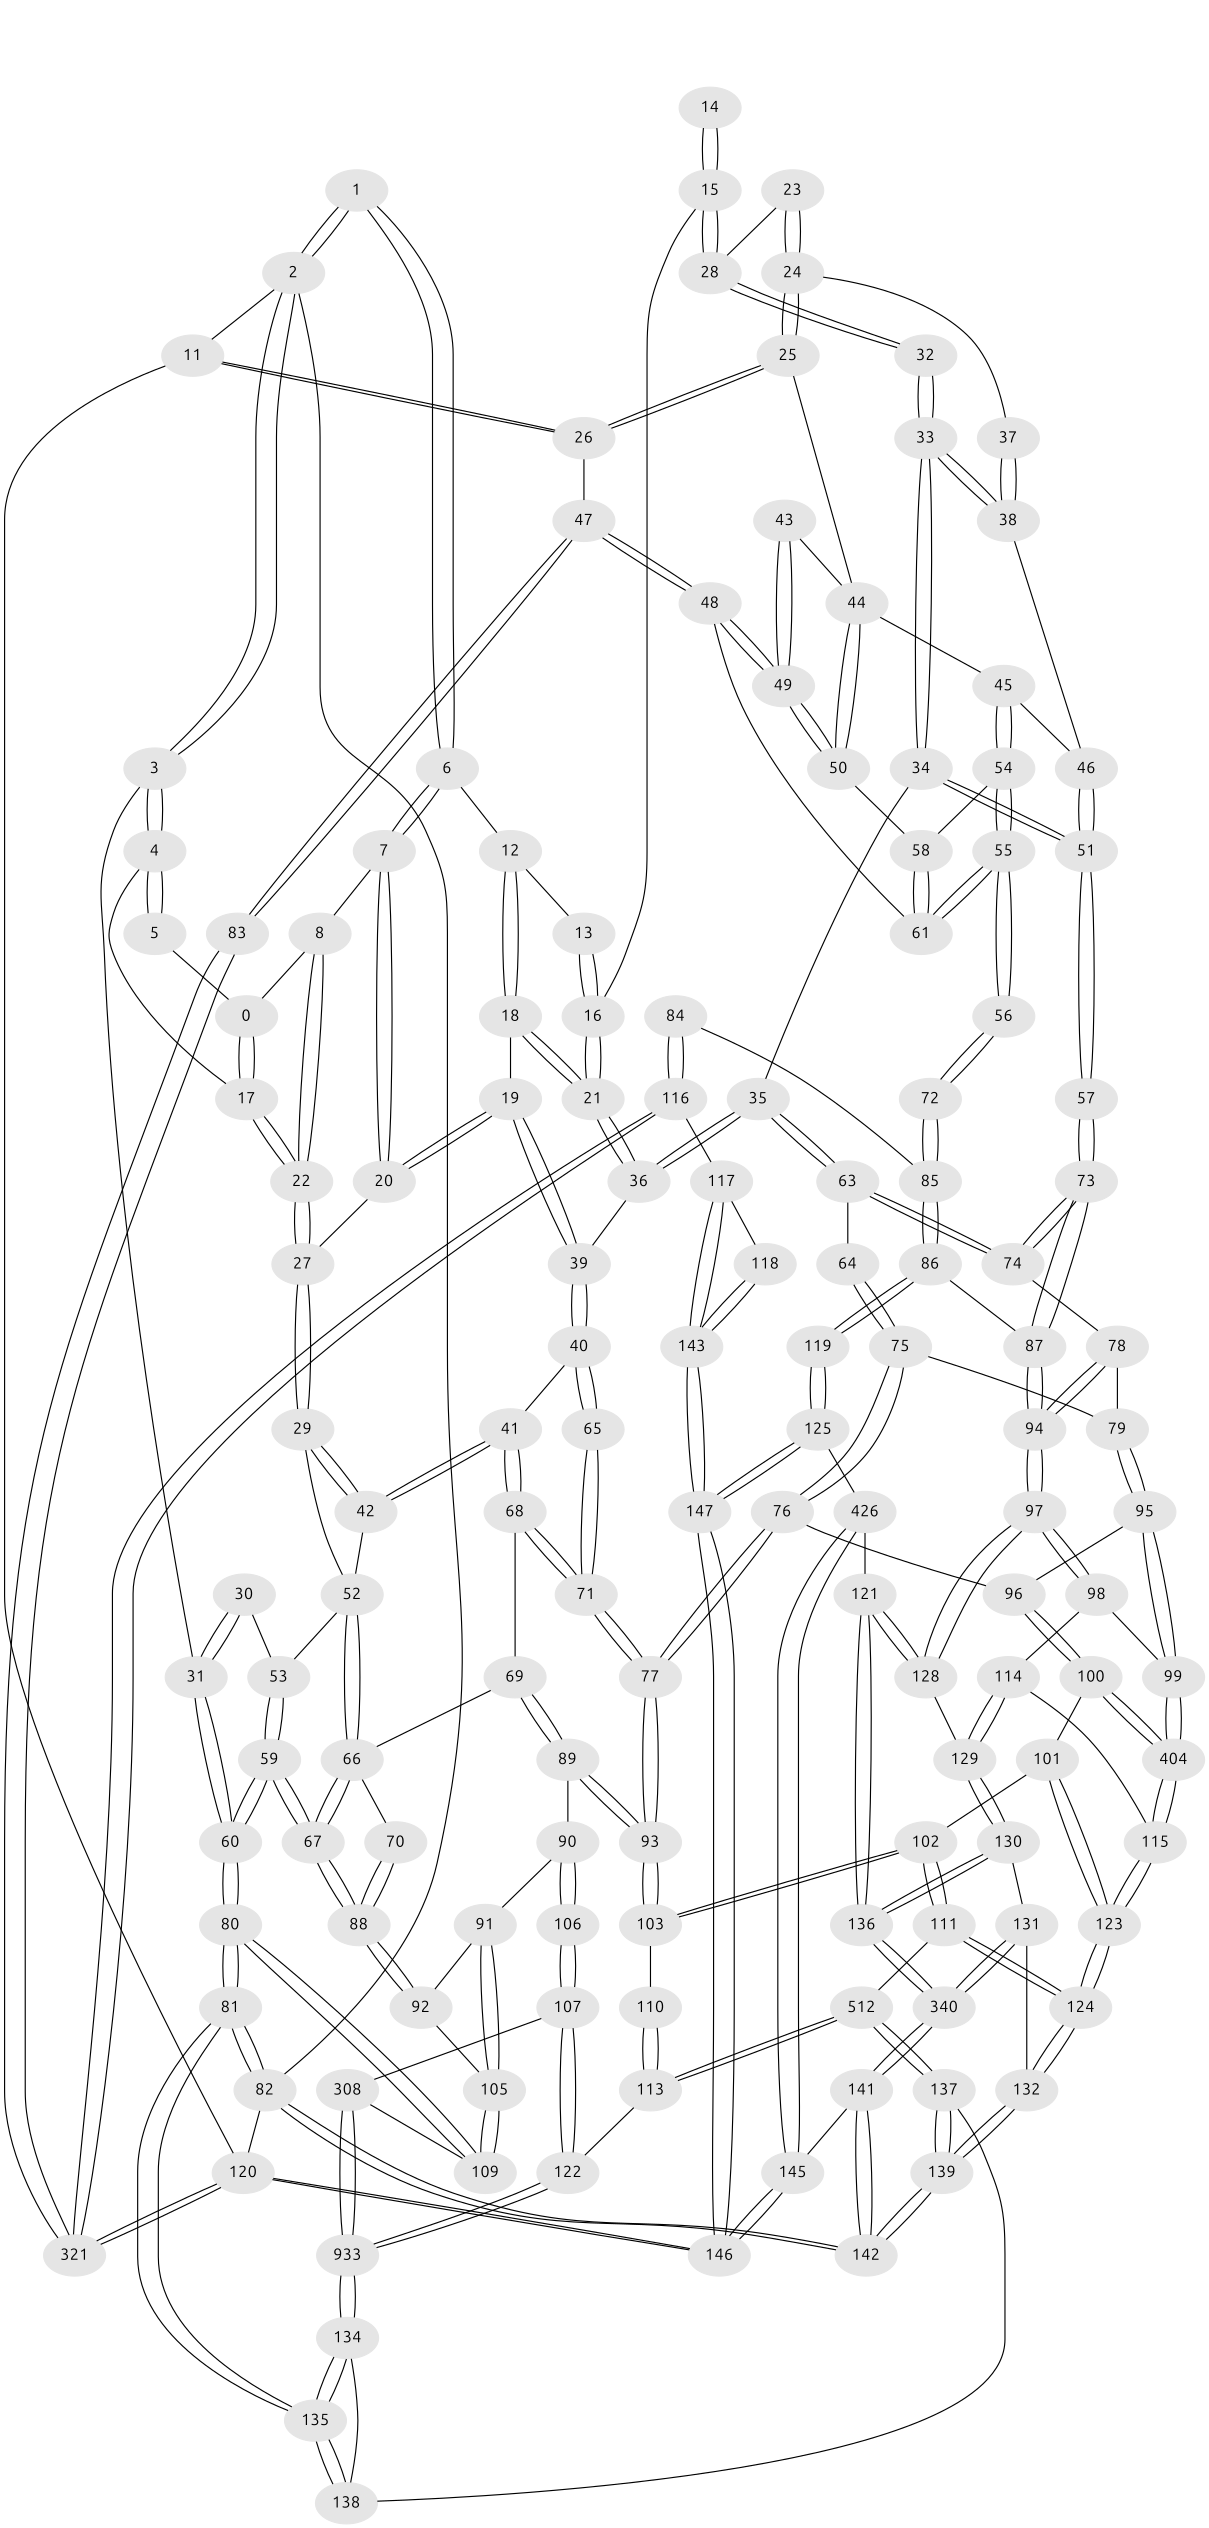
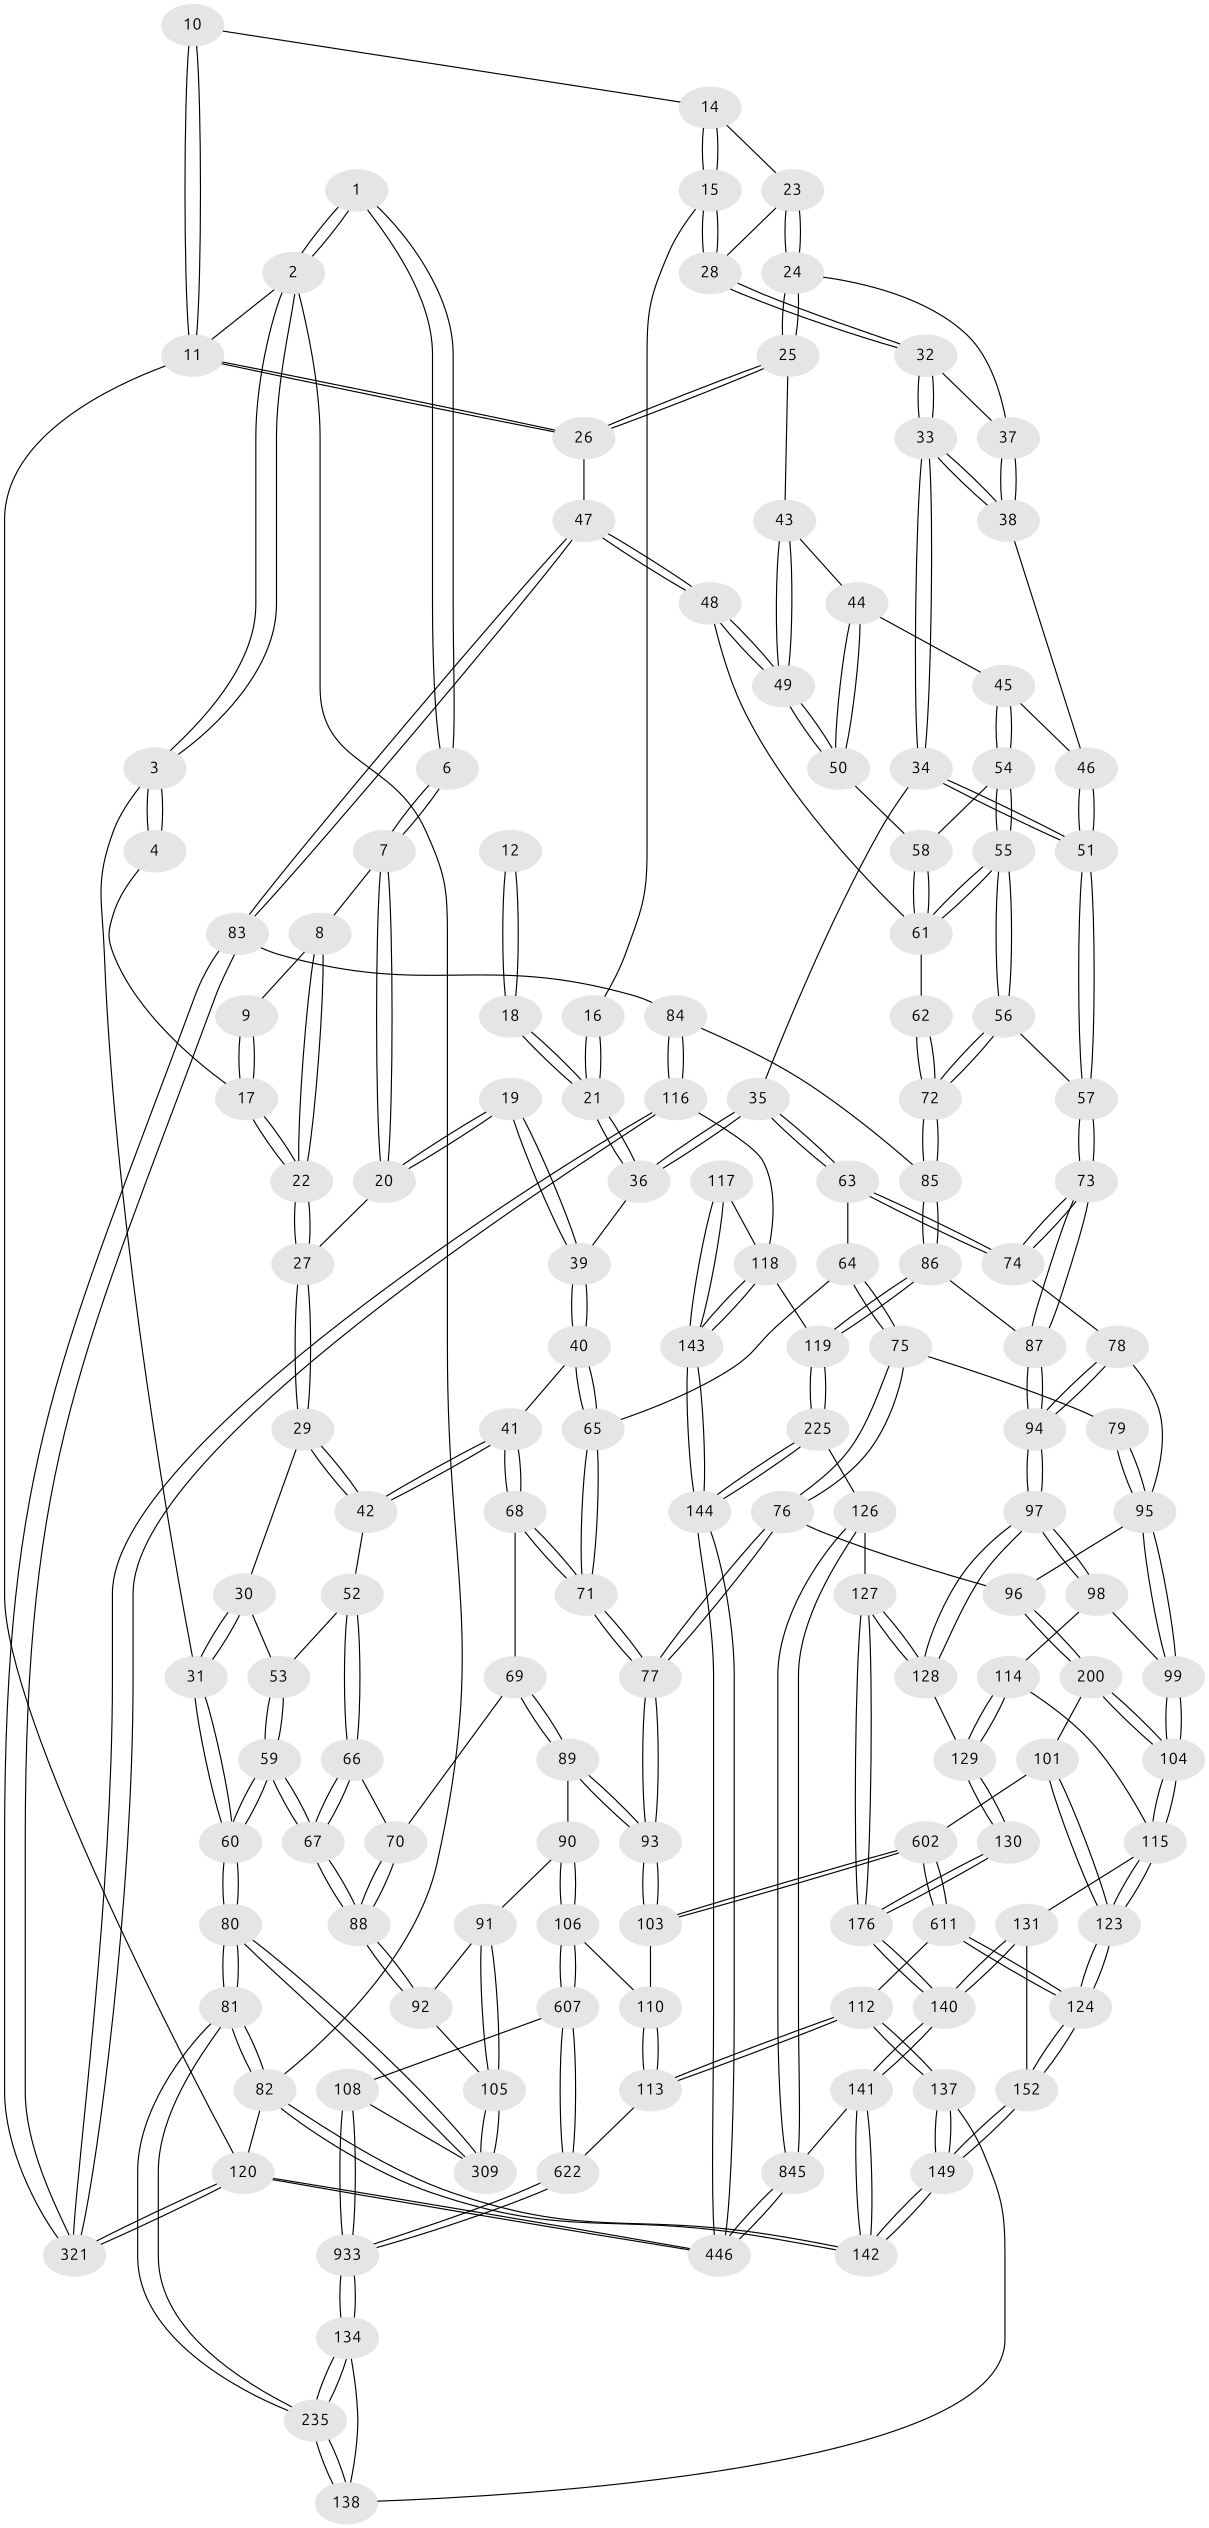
node "10": added
edge "14" -- "23": added
edge "32" -- "37": added
edge "25" -- "44": now "25" -- "43"
edge "6" -- "12": removed
node "5": removed
node "13": removed
edge "83" -- "84": added
node "0": label "0" -> "9"
node "62": added
edge "18" -- "19": removed
edge "56" -- "57": added
edge "116" -- "117": now "116" -- "118"
edge "118" -- "119": added
edge "64" -- "65": added
edge "78" -- "79": now "78" -- "95"
node "125": label "125" -> "225"
node "147": label "147" -> "144"
node "426": label "426" -> "126"
edge "29" -- "52": now "29" -- "30"
node "121": label "121" -> "127"
node "100": label "100" -> "200"
edge "69" -- "66": now "69" -- "70"
node "404": label "404" -> "104"
node "102": label "102" -> "602"
edge "130" -- "131": now "115" -- "131"
node "136": label "136" -> "176"
node "111": label "111" -> "611"
edge "106" -- "110": added
node "107": label "107" -> "607"
node "512": label "512" -> "112"
node "340": label "340" -> "140"
node "308": label "308" -> "108"
node "132": label "132" -> "152"
node "109": label "109" -> "309"
node "122": label "122" -> "622"
node "145": label "145" -> "845"
node "139": label "139" -> "149"
node "146": label "146" -> "446"
node "135": label "135" -> "235"
